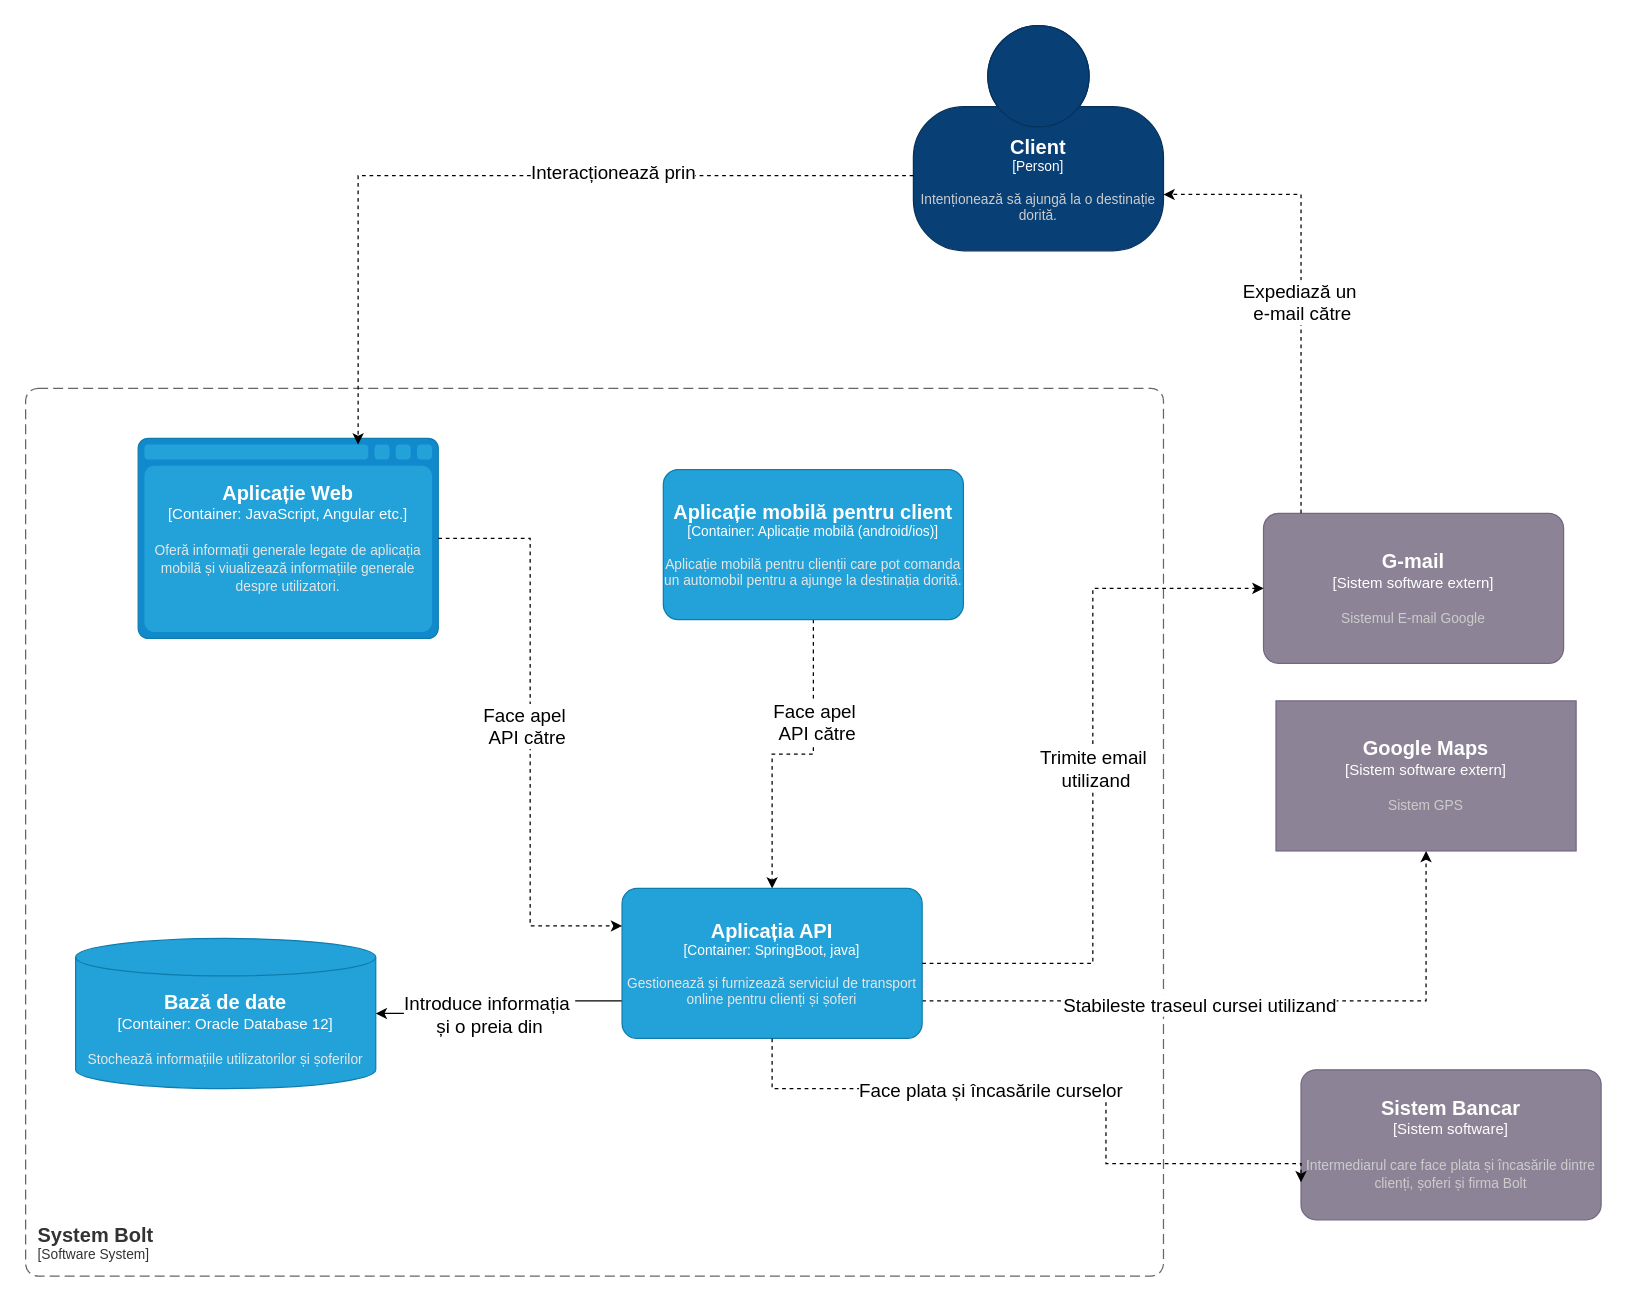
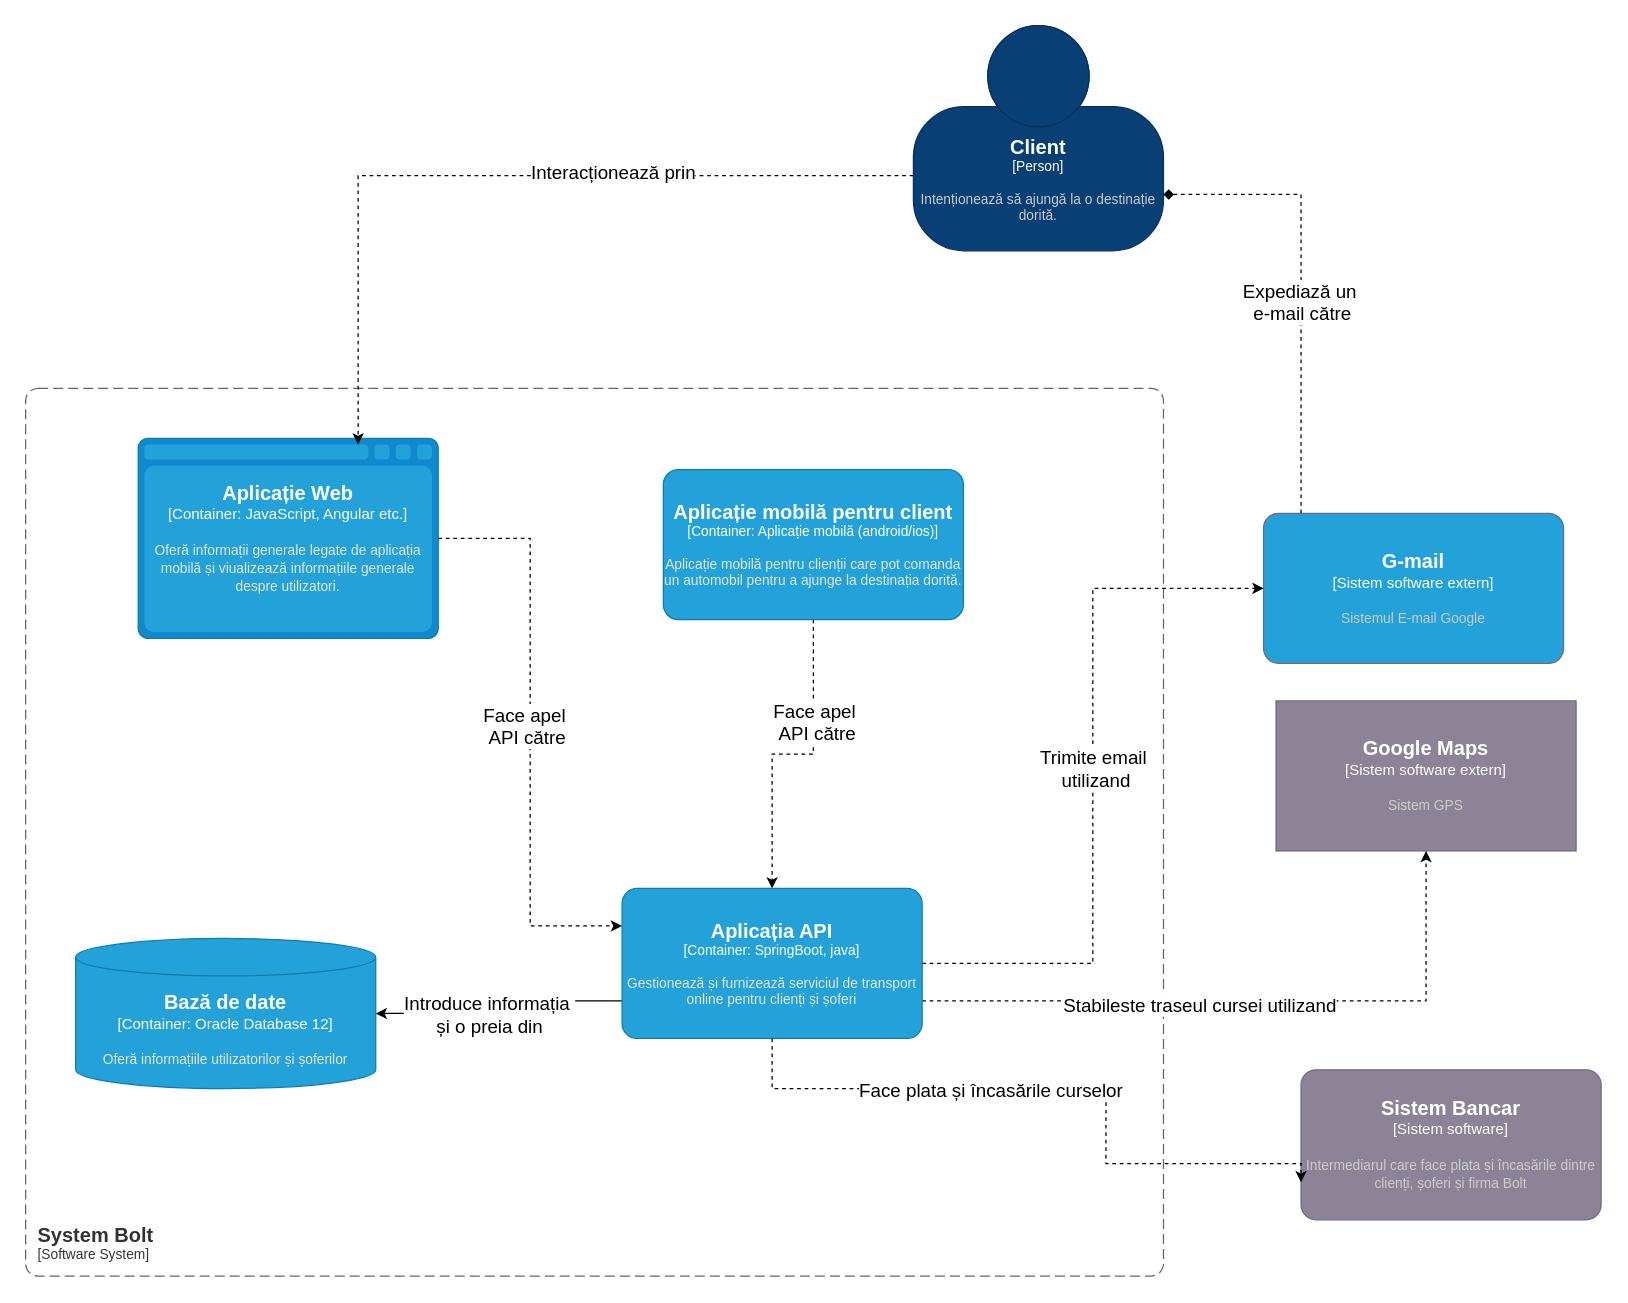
edge "G-mail [Sistem software extern] Sistemul E-mail Google" -> "Client [Person] Intenționează să ajungă la o destinație dorită.": arrowhead classic -> diamond
node "G-mail [Sistem software extern] Sistemul E-mail Google": fillcolor #8c8496 -> #23a2d9
node "Bază de date [Container: Oracle Database 12] Stochează informațiile utilizatorilor și șoferilor": label "Bază de date [Container: Oracle Database 12] Stochează informațiile utilizatorilor și șoferilor" -> "Bază de date [Container: Oracle Database 12] Oferă informațiile utilizatorilor și șoferilor"
